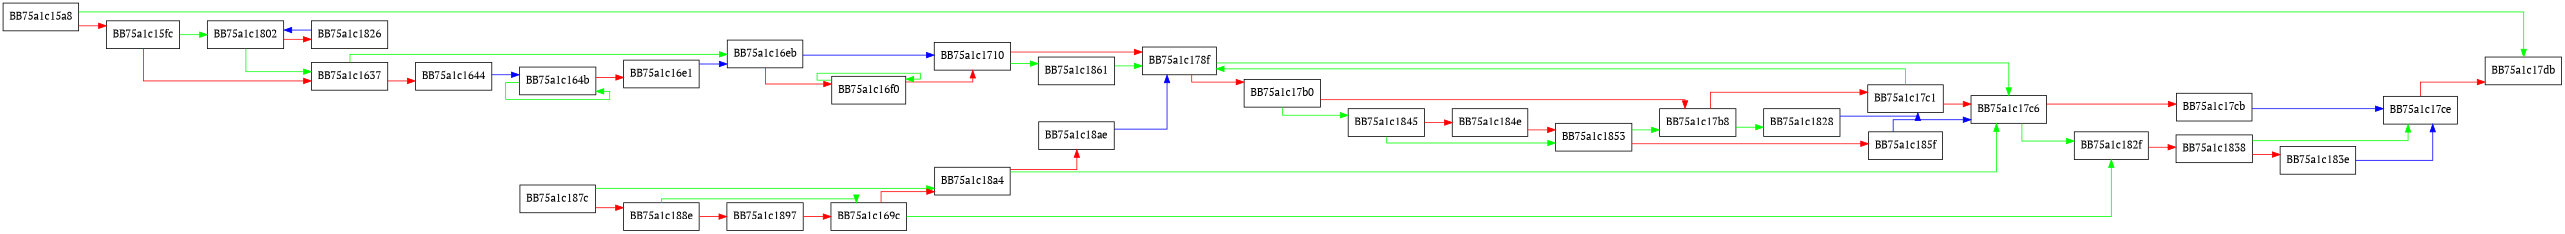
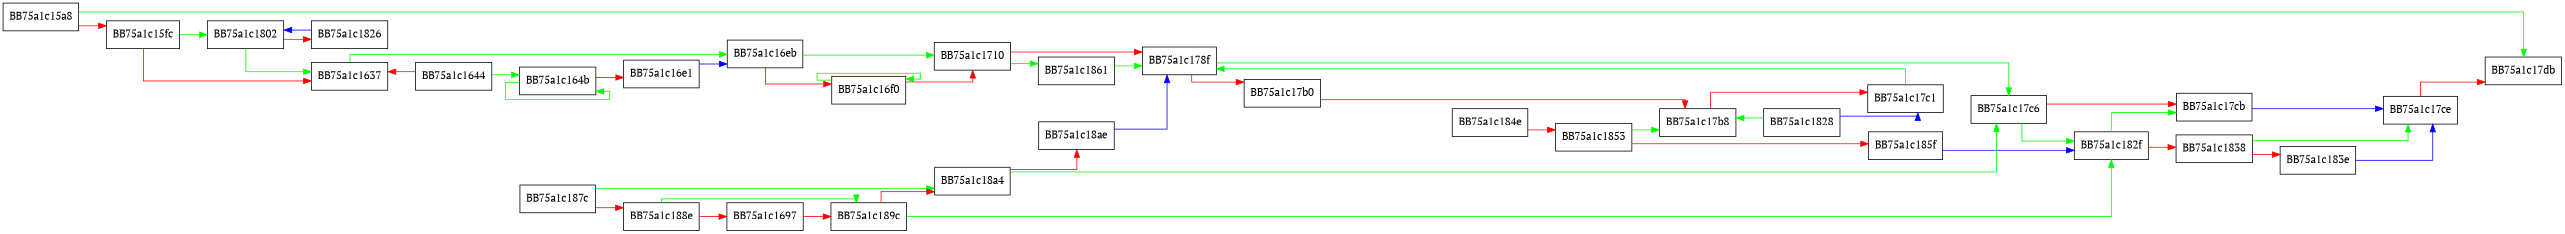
edge "BB75a1c16eb" -> "BB75a1c1710": color blue -> green
edge "BB75a1c1644" -> "BB75a1c164b": color blue -> green
edge "BB75a1c1637" -> "BB75a1c1644": reversed
edge "BB75a1c17c1" -> "BB75a1c17c6": removed
edge "BB75a1c182f" -> "BB75a1c17cb": added
edge "BB75a1c185f" -> "BB75a1c17c6": now "BB75a1c185f" -> "BB75a1c182f"
node "BB75a1c1845": removed
edge "BB75a1c17b8" -> "BB75a1c1828": reversed
node "BB75a1c1897": label "BB75a1c1897" -> "BB75a1c1697"
node "BB75a1c169c": label "BB75a1c169c" -> "BB75a1c189c"
